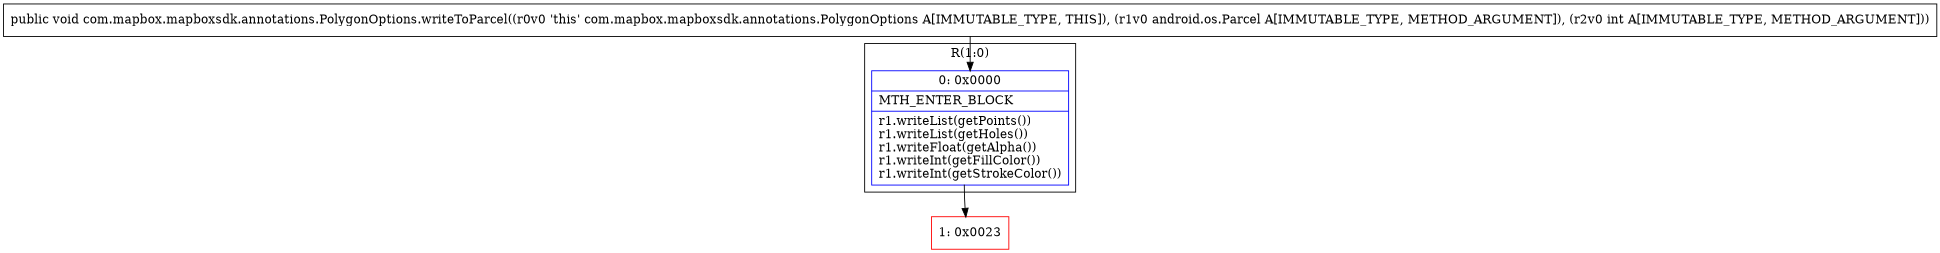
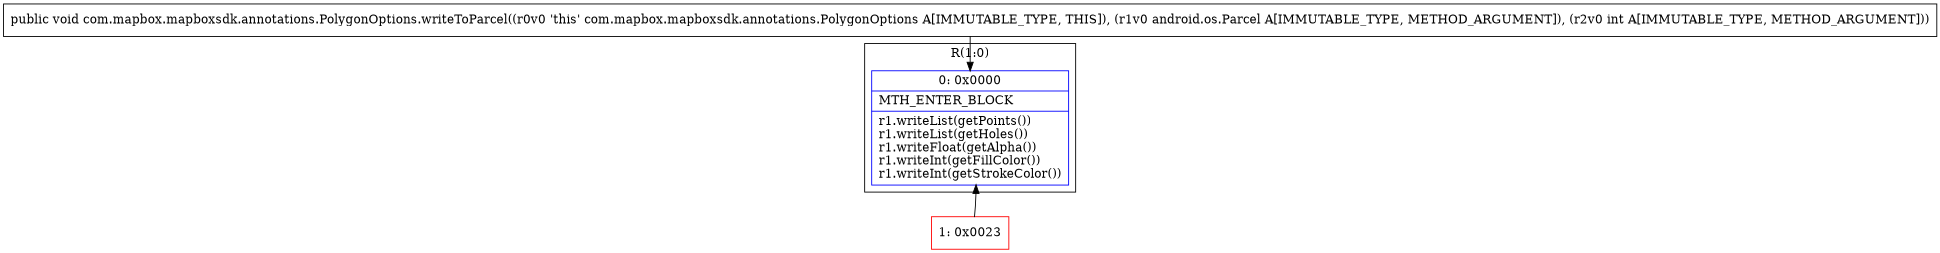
edge "0: 0x0000" -> "1: 0x0023": reversed
